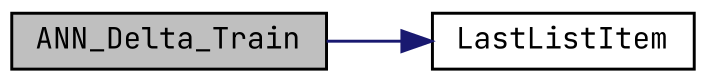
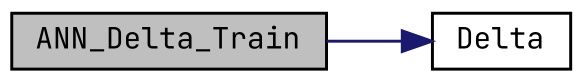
node "LastListItem": label "LastListItem" -> "Delta"
